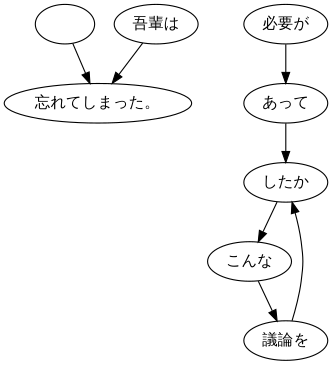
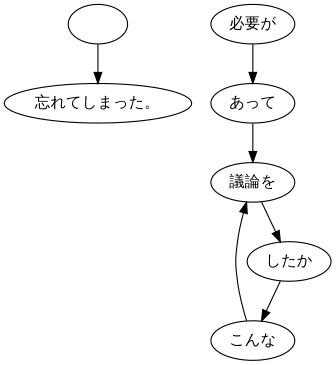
node "吾輩は": removed
edge "あって" -> "したか": now "あって" -> "議論を"
